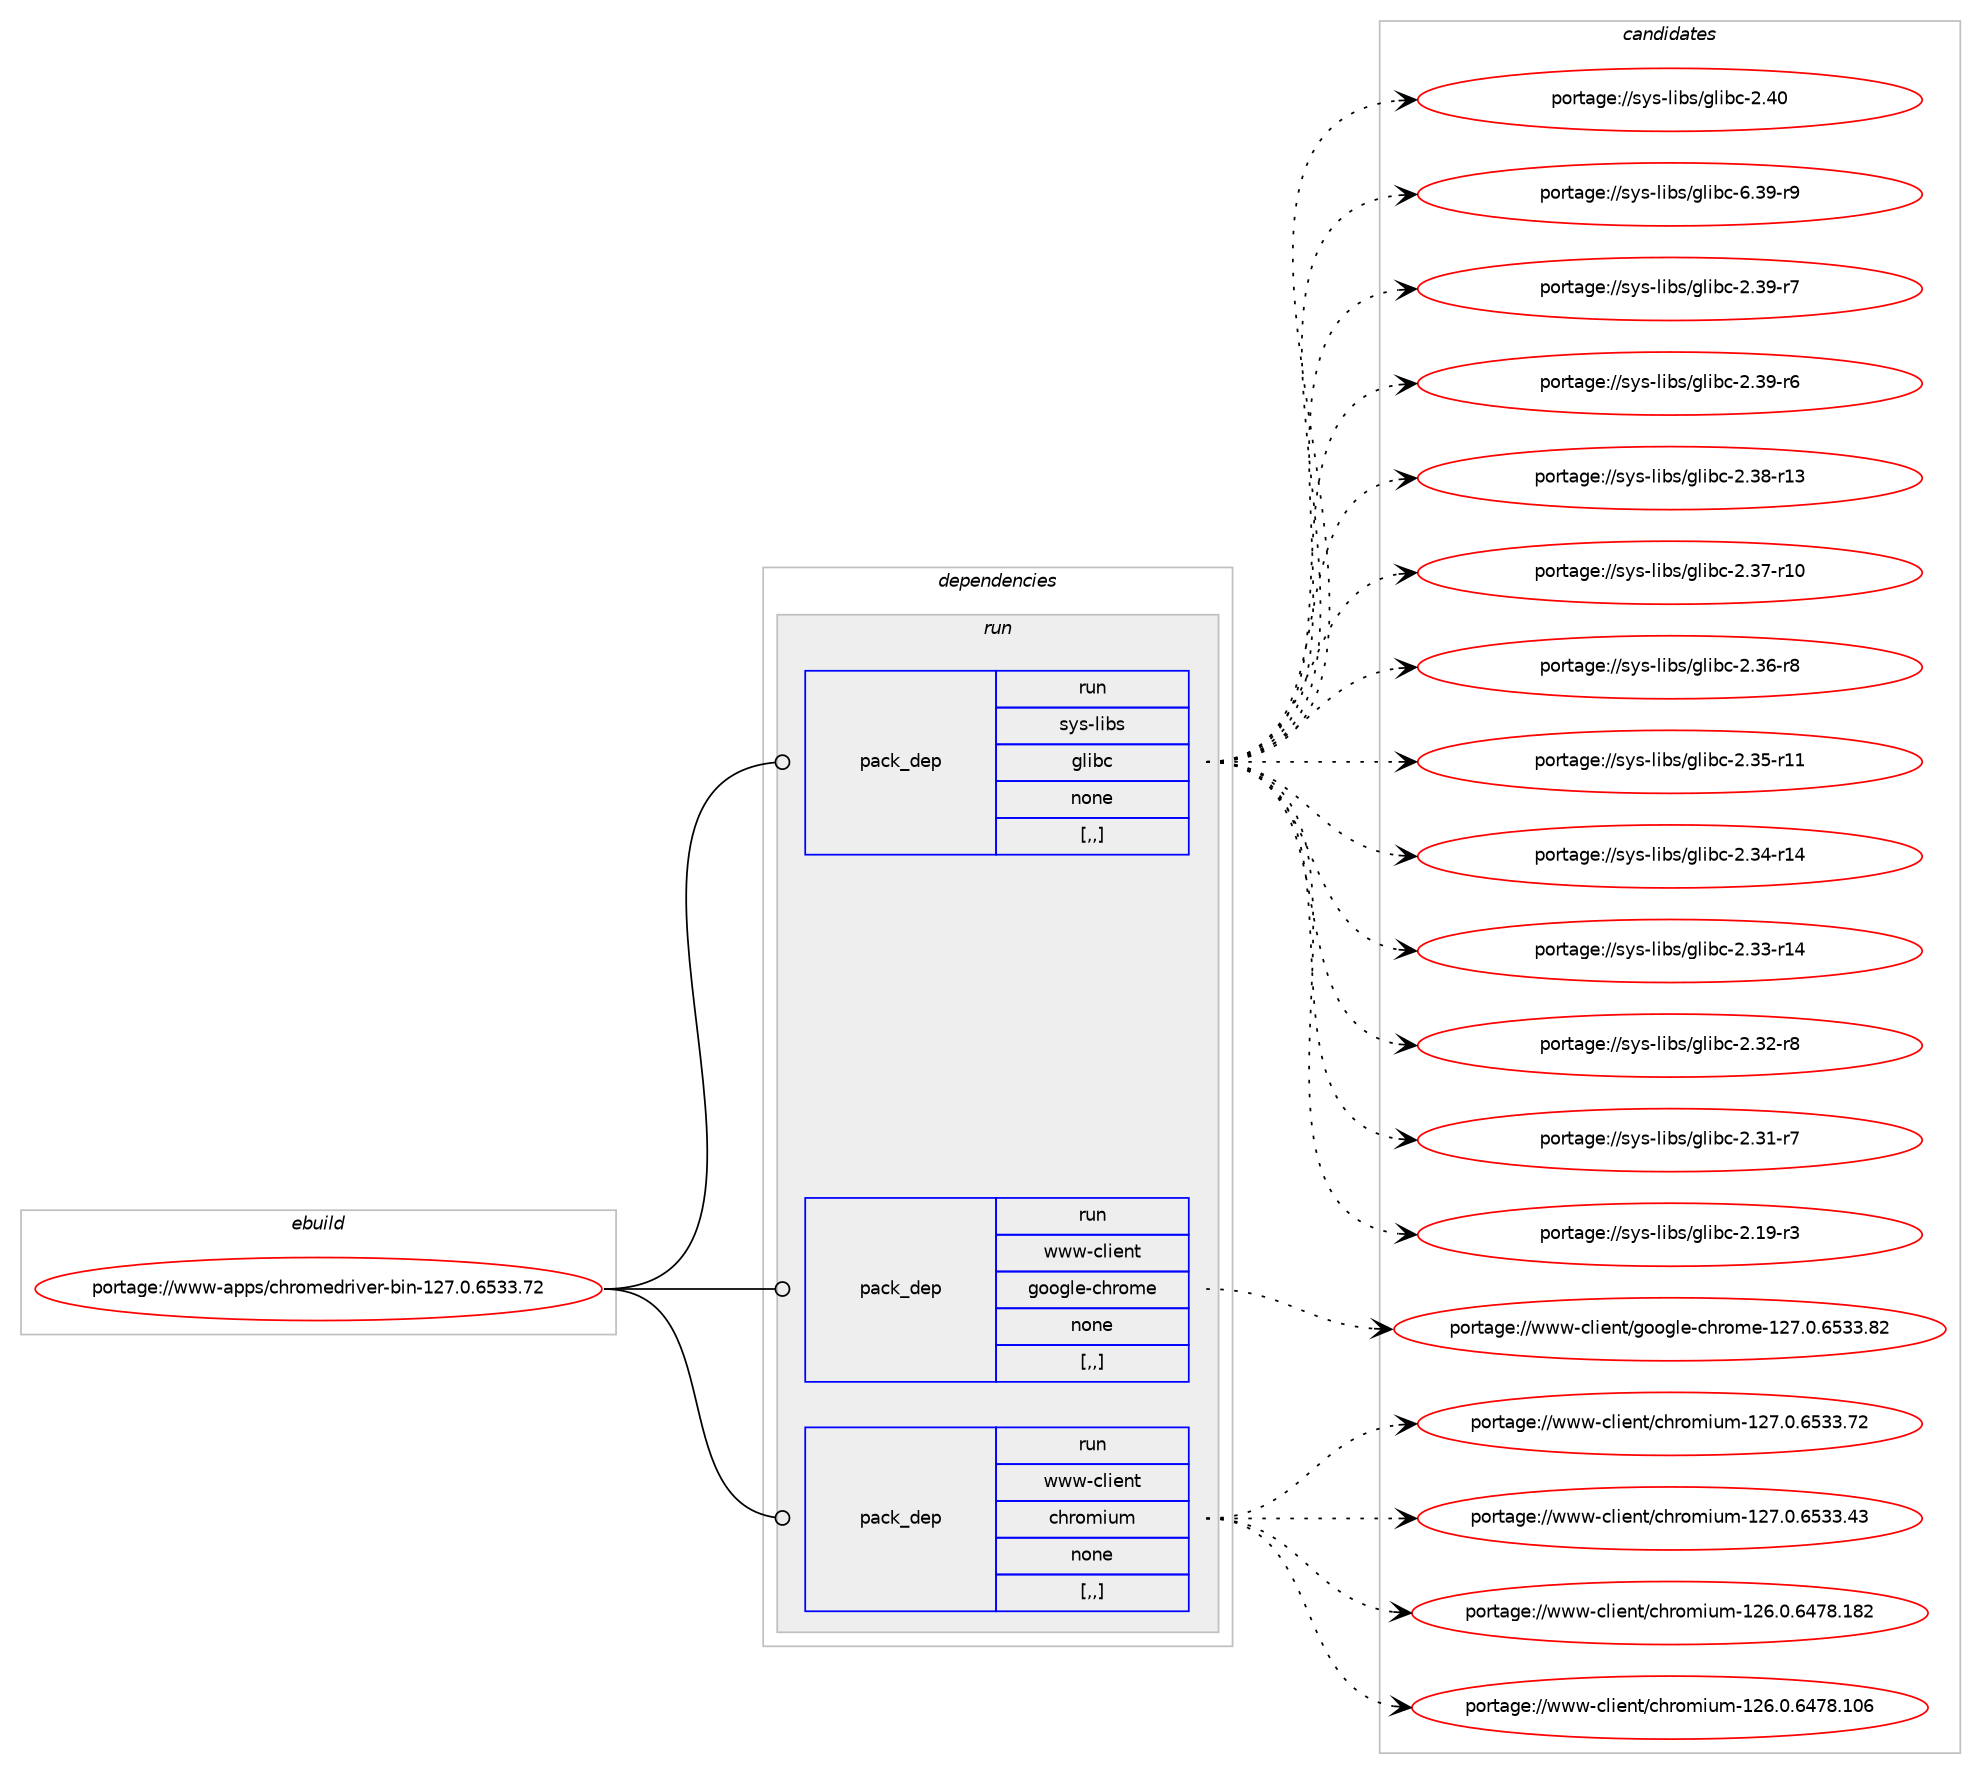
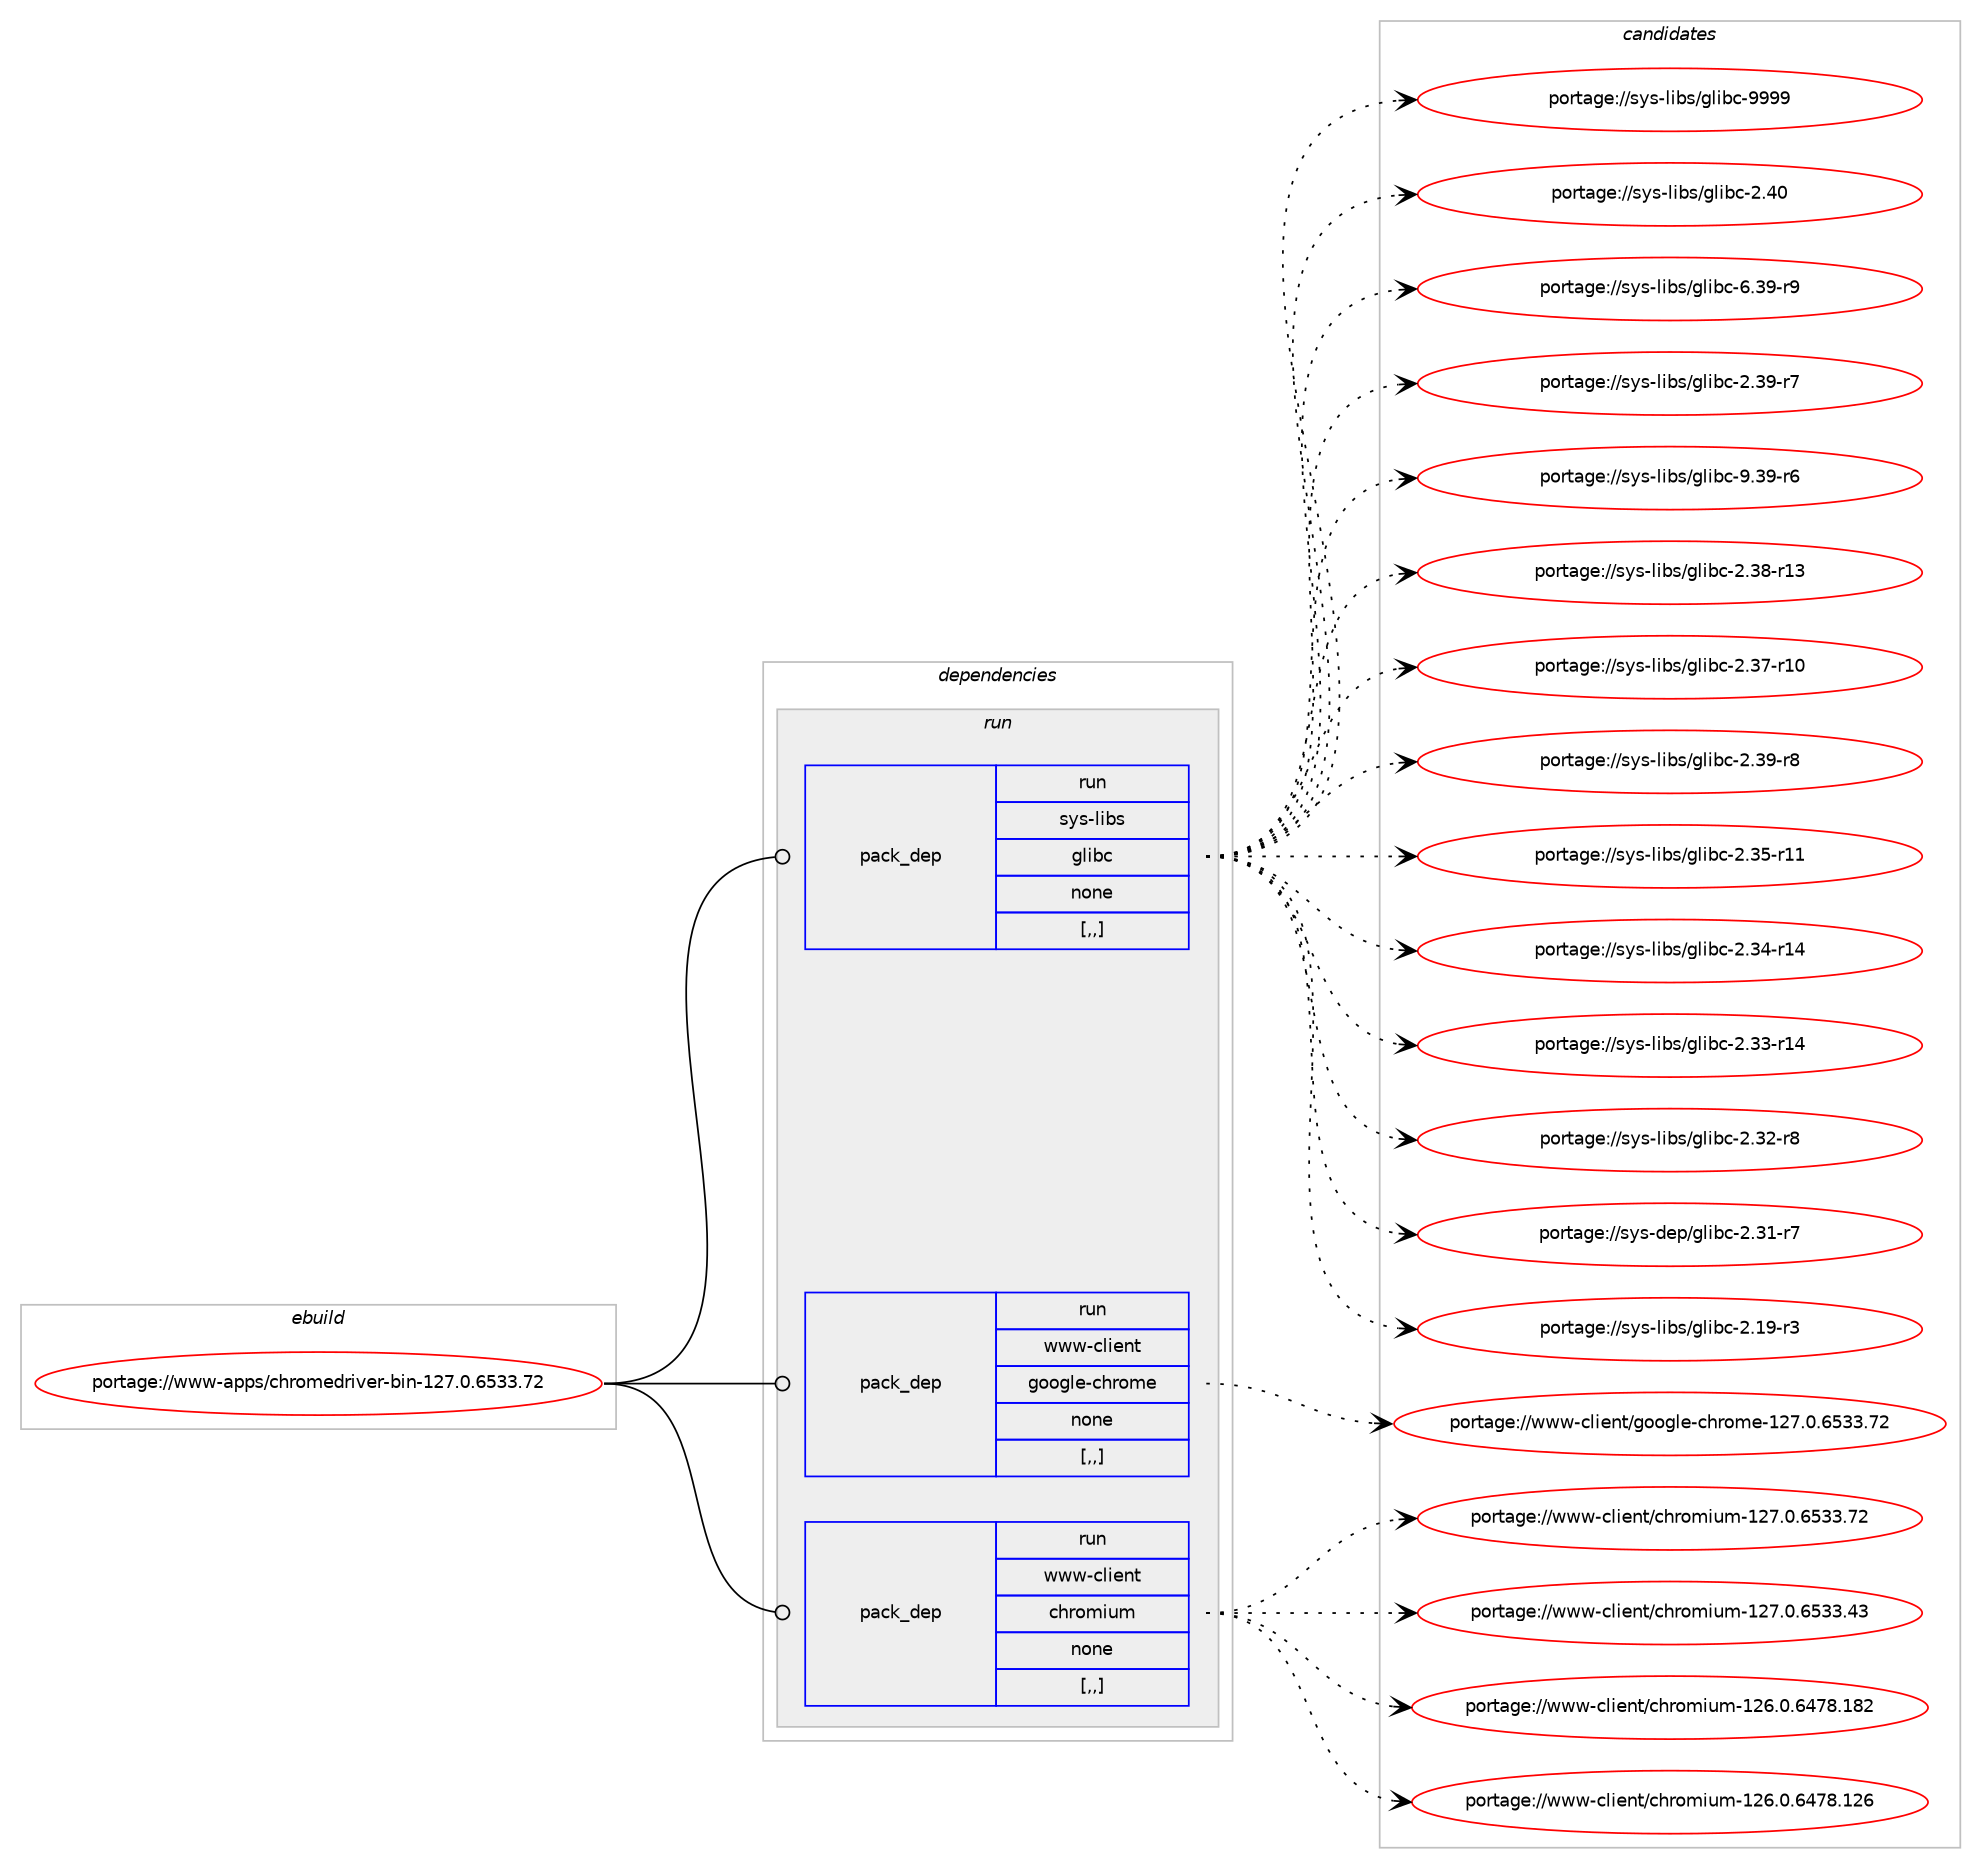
node "portage://sys-libs/glibc-9999": added
node "portage://sys-libs/glibc-2.39-r6": label "portage://sys-libs/glibc-2.39-r6" -> "portage://sys-libs/glibc-9.39-r6"
node "portage://sys-libs/glibc-2.36-r8": label "portage://sys-libs/glibc-2.36-r8" -> "portage://sys-libs/glibc-2.39-r8"
node "portage://sys-libs/glibc-2.31-r7": label "portage://sys-libs/glibc-2.31-r7" -> "portage://sys-dep/glibc-2.31-r7"
node "portage://www-client/google-chrome-127.0.6533.82": label "portage://www-client/google-chrome-127.0.6533.82" -> "portage://www-client/google-chrome-127.0.6533.72"
node "portage://www-client/chromium-126.0.6478.106": label "portage://www-client/chromium-126.0.6478.106" -> "portage://www-client/chromium-126.0.6478.126"
